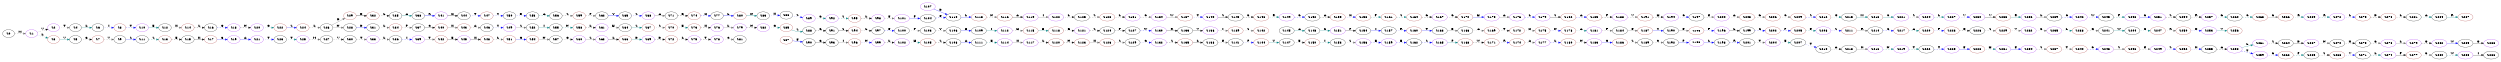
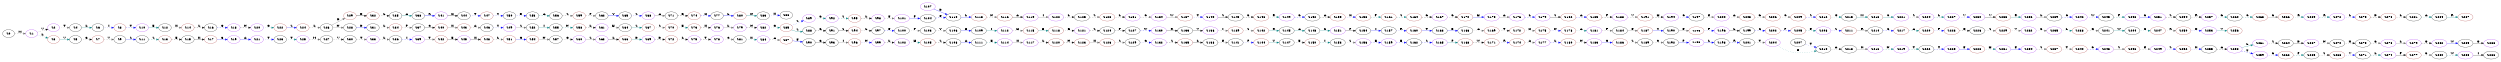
edge "S86" -> "S89": now "S85" -> "S89"
edge "S142" -> "S145": added, label "R"
edge "S163" -> "S166": color gray40 -> blue
node "S84": added
edge "S204" -> "S207": now "S204" -> "S210"
